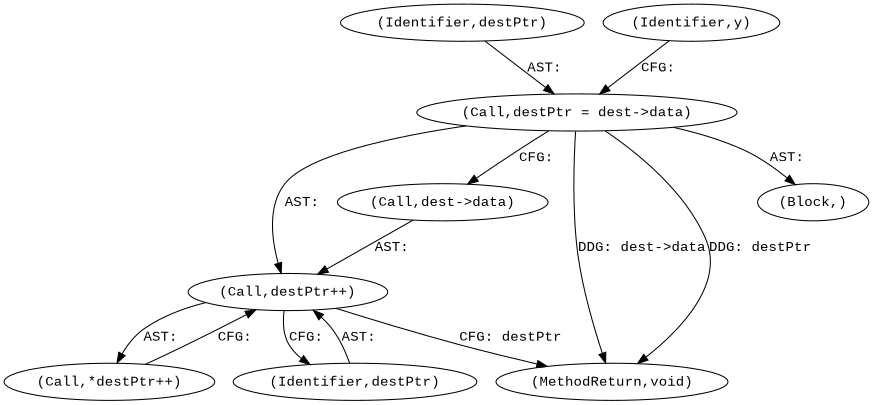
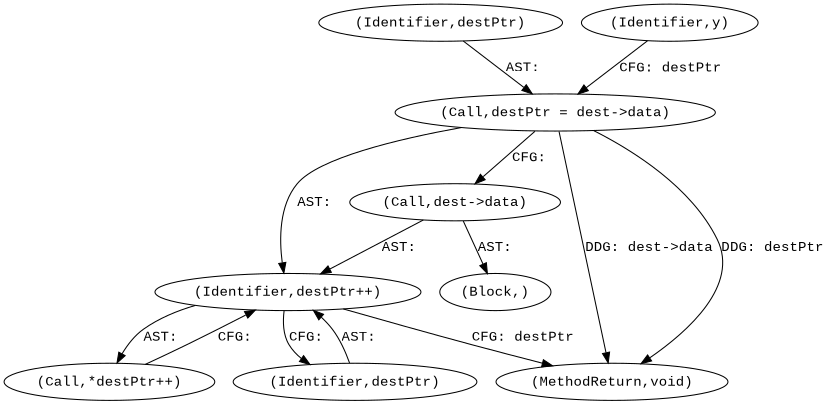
edge "(Identifier,y)" -> "(Call,destPtr = dest->data)": label "CFG: " -> "CFG: destPtr"
edge "(Call,destPtr = dest->data)" -> "(Block,)": now "(Call,dest->data)" -> "(Block,)"
node "(Call,destPtr++)": label "(Call,destPtr++)" -> "(Identifier,destPtr++)"
